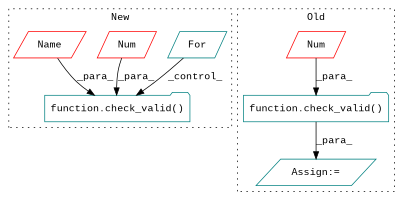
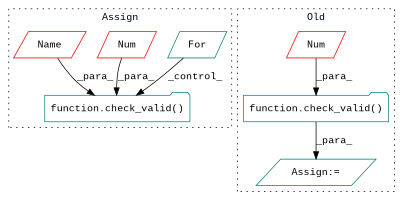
cluster "New": label "New" -> "Assign"
